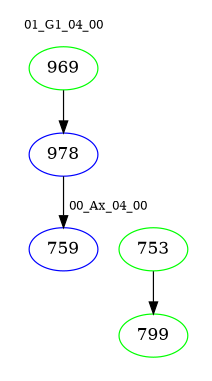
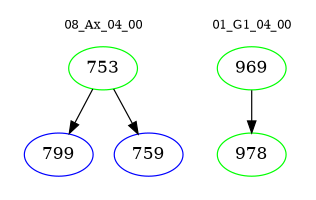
node "978": color blue -> green
edge "978" -> "759": now "753" -> "759"
cluster "00_Ax_04_00": label "00_Ax_04_00" -> "08_Ax_04_00"
node "799": color green -> blue
